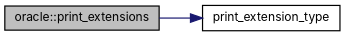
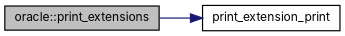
node "print_extension_type": label "print_extension_type" -> "print_extension_print"
